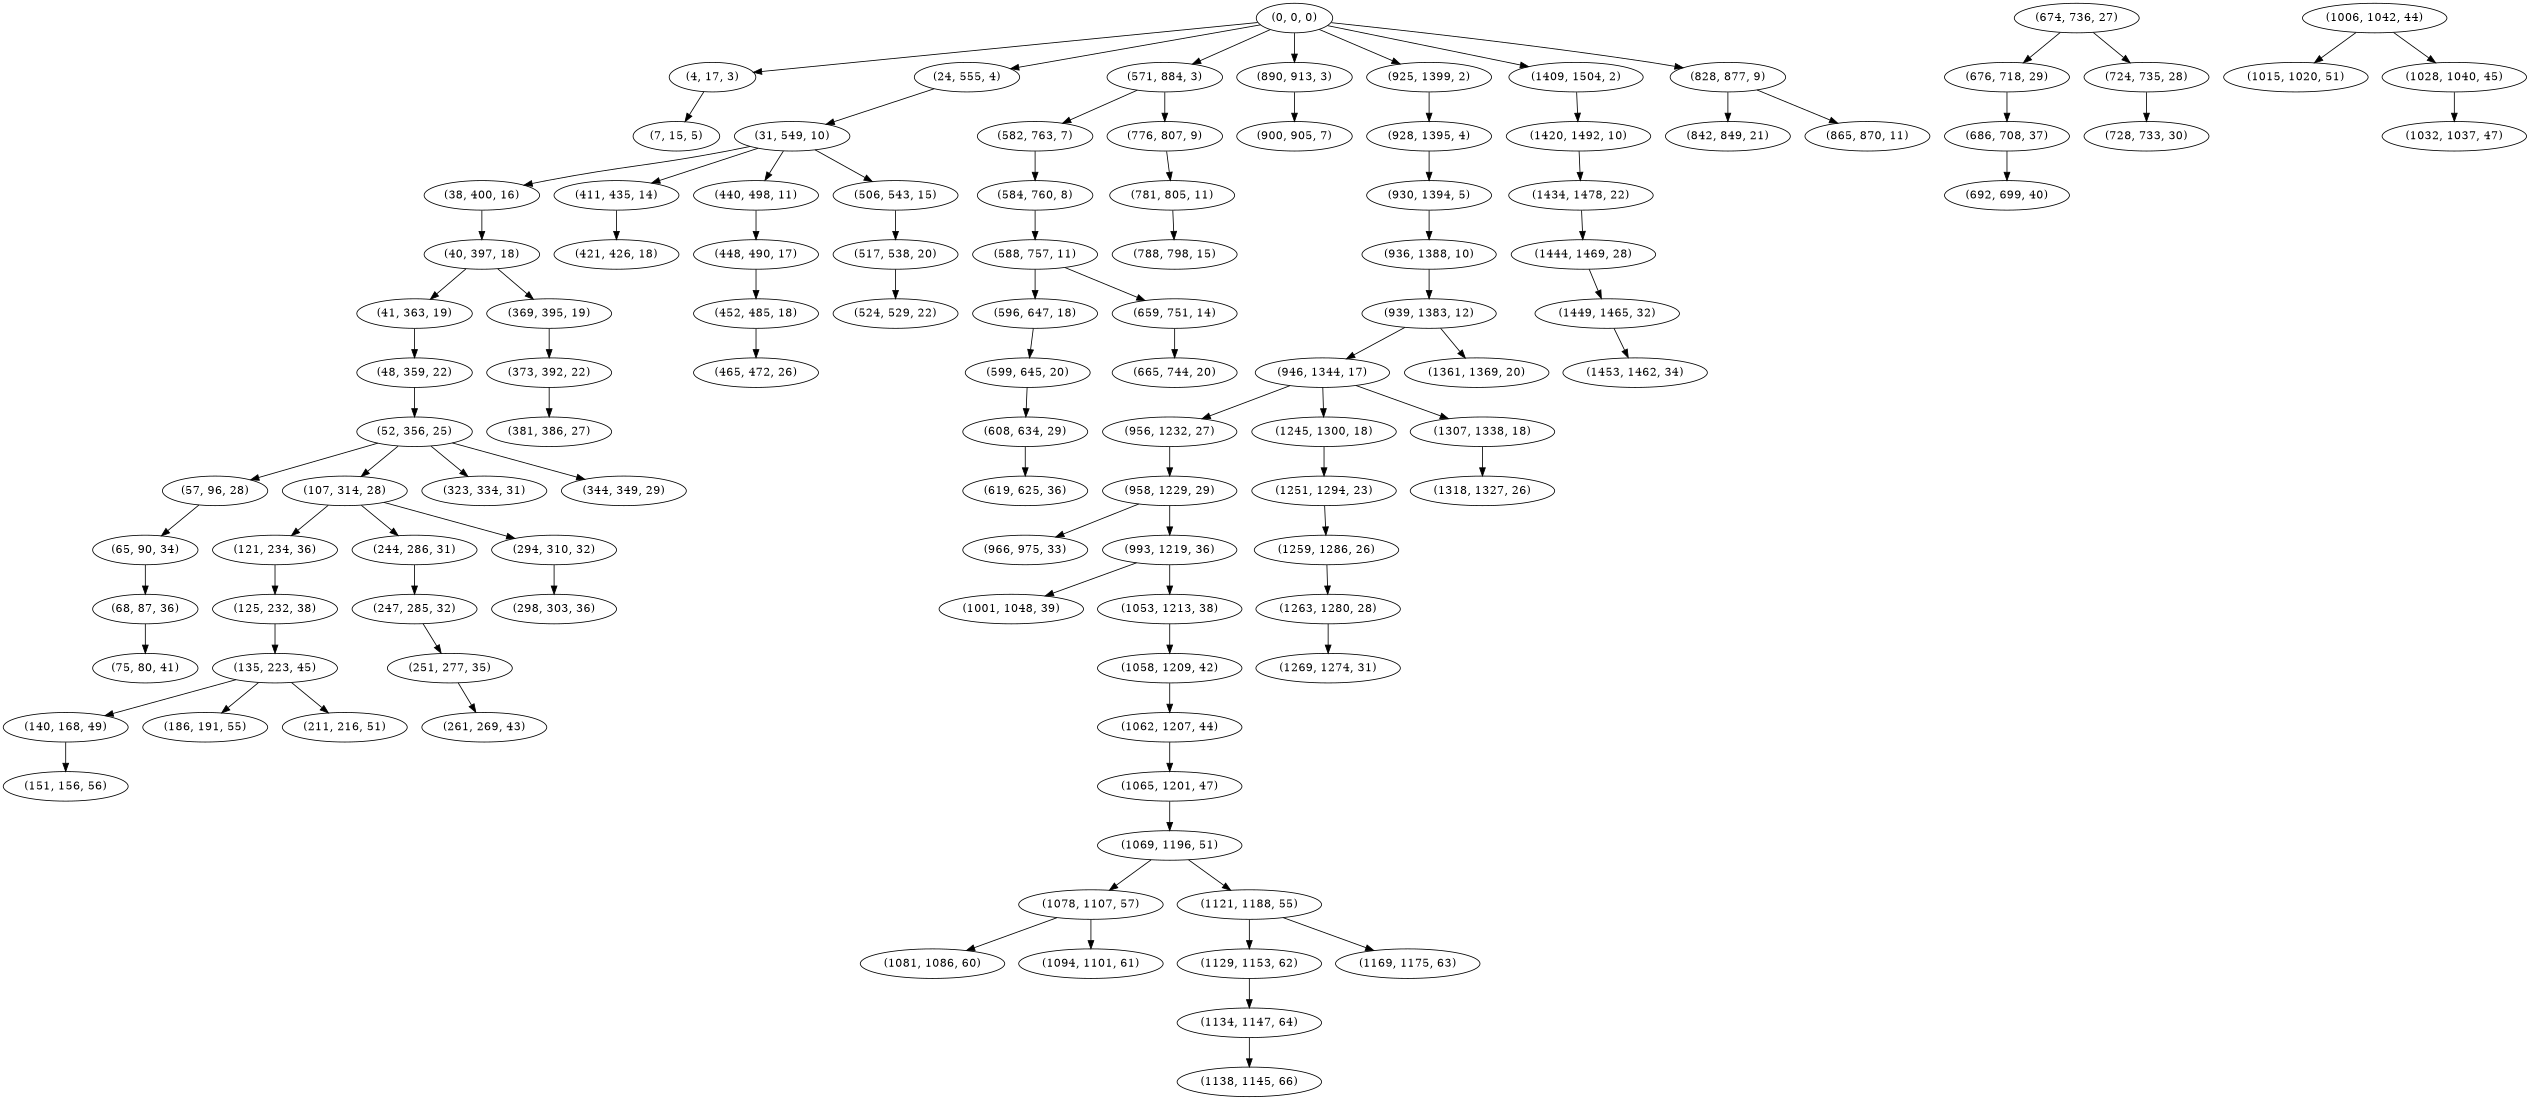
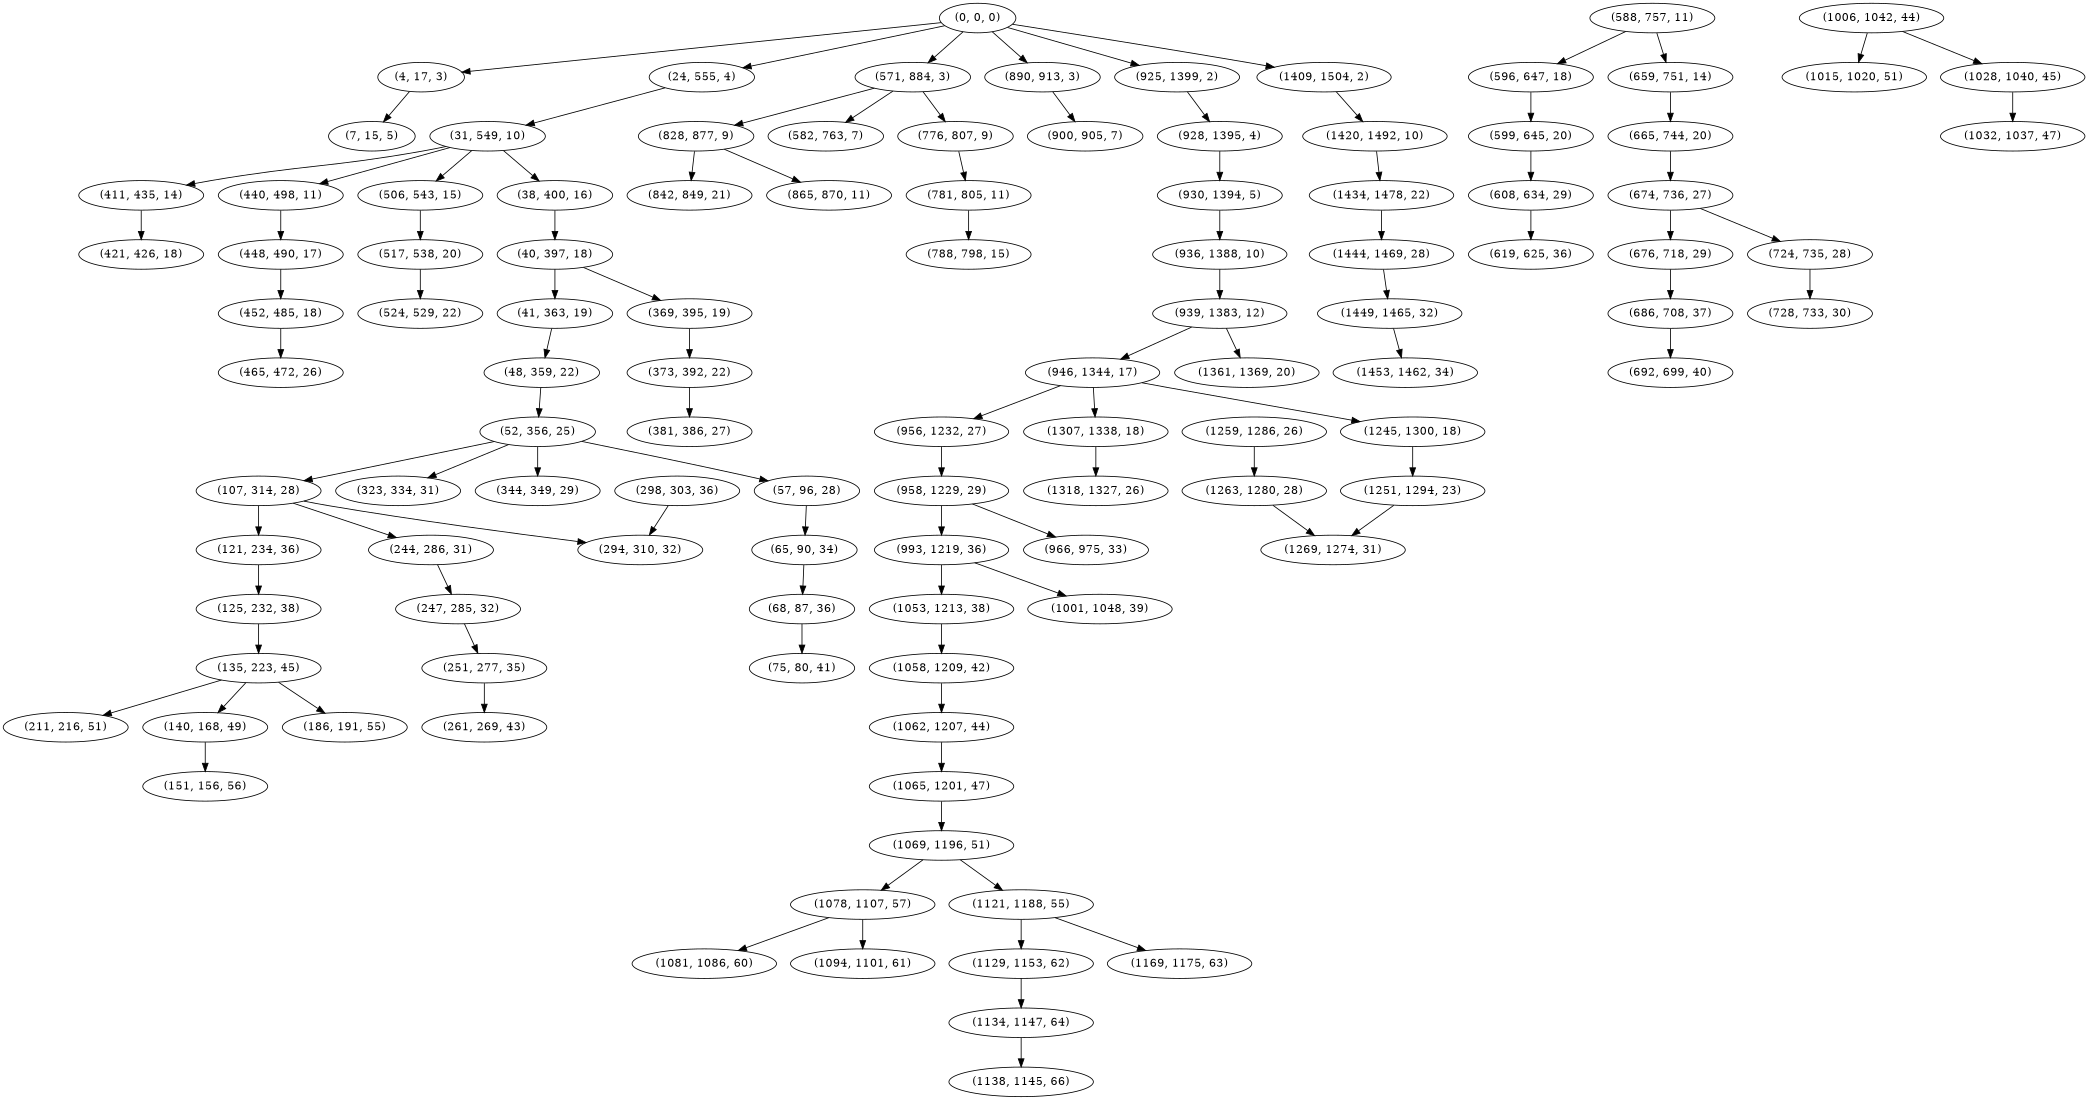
edge "(0, 0, 0)" -> "(828, 877, 9)": now "(571, 884, 3)" -> "(828, 877, 9)"
edge "(665, 744, 20)" -> "(674, 736, 27)": added
node "(584, 760, 8)": removed
edge "(1251, 1294, 23)" -> "(1259, 1286, 26)": now "(1251, 1294, 23)" -> "(1269, 1274, 31)"
edge "(294, 310, 32)" -> "(298, 303, 36)": reversed
